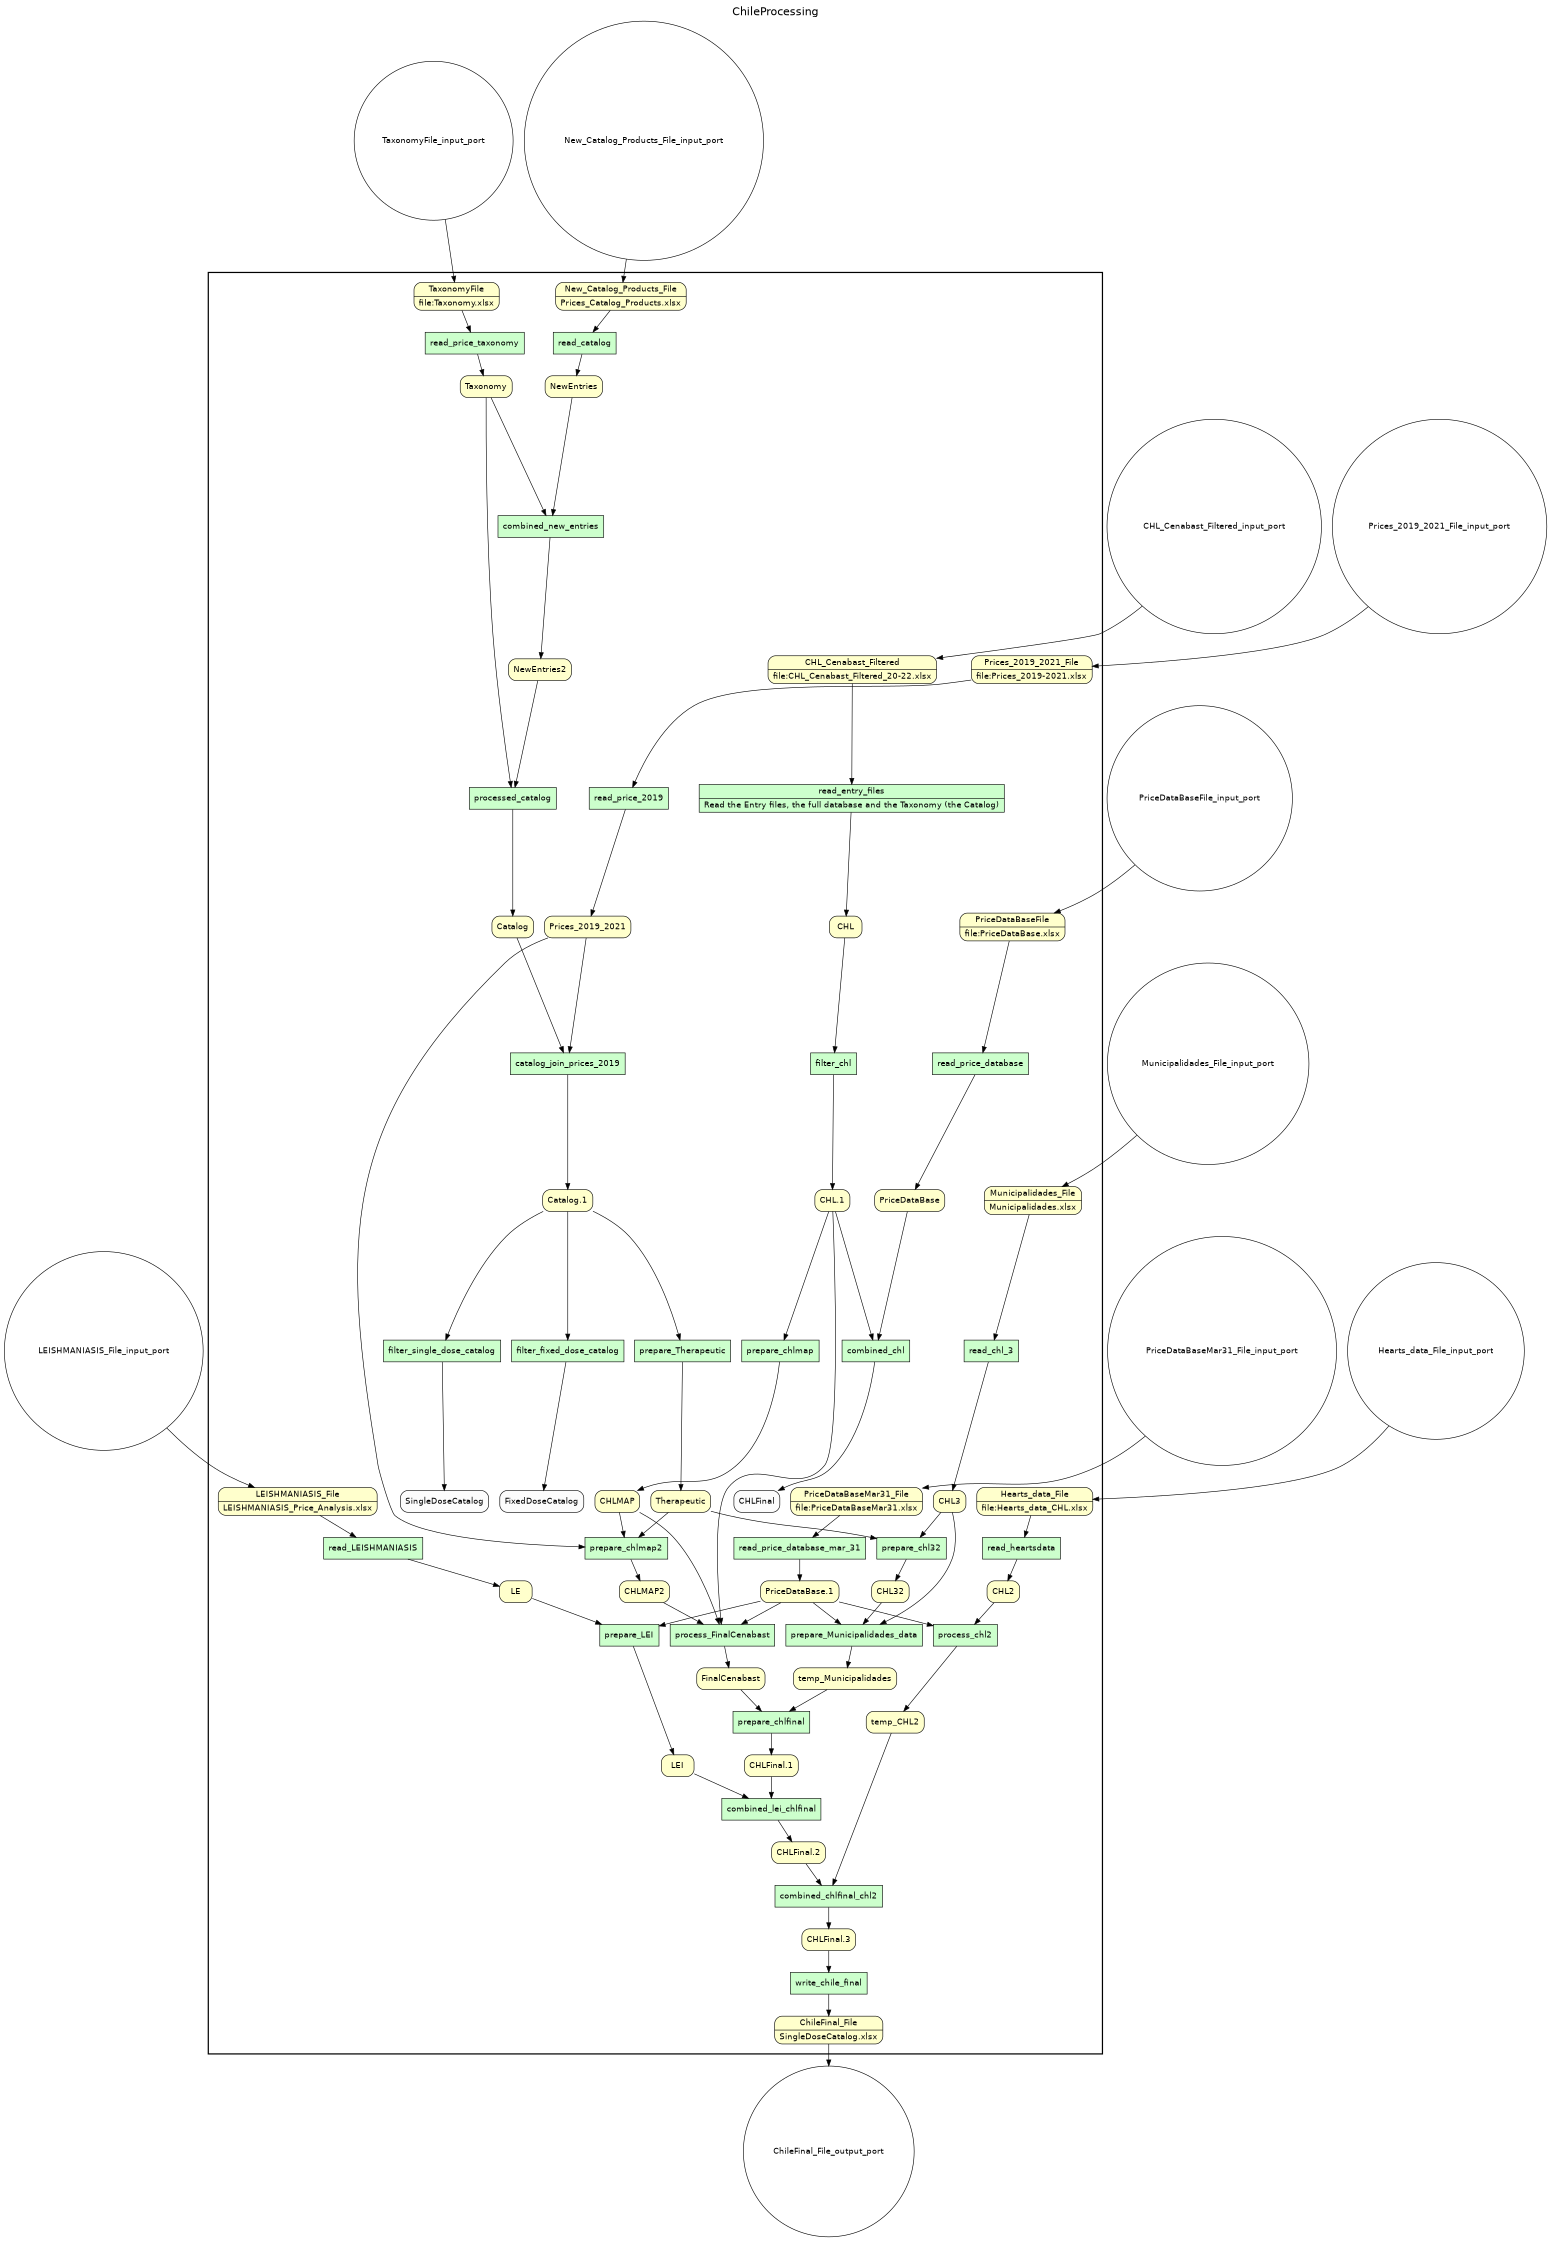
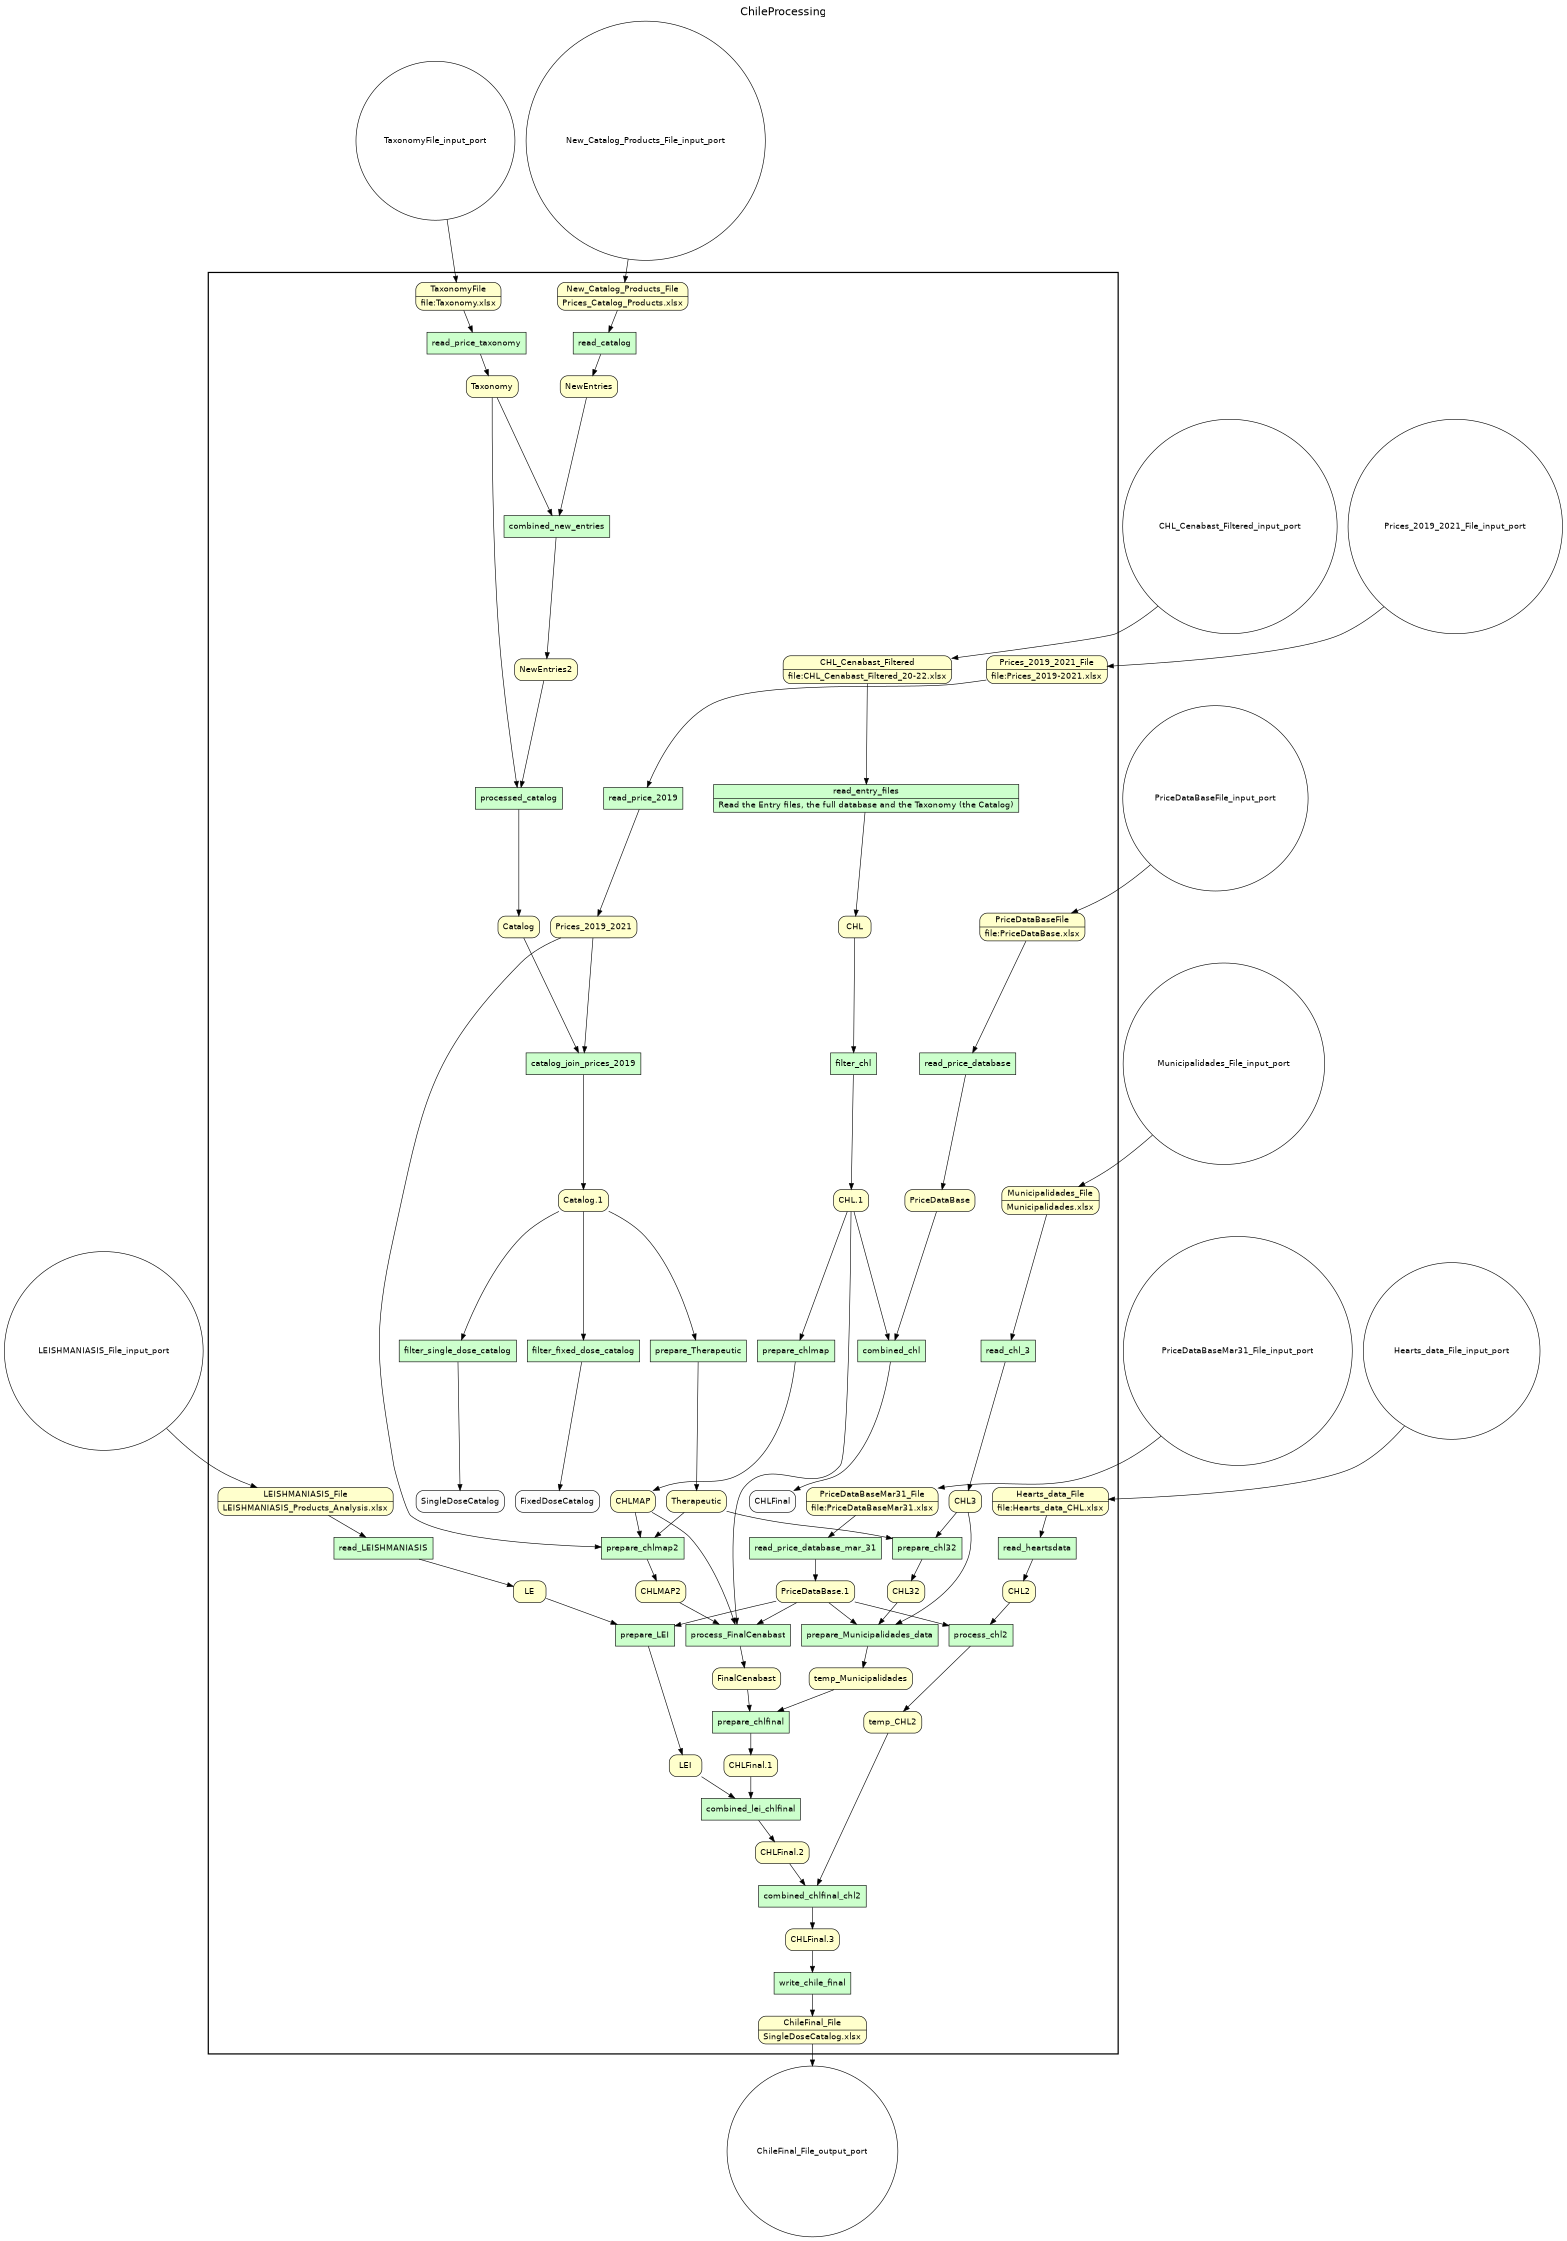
node "LEISHMANIASIS_File": text "LEISHMANIASIS_Price_Analysis.xlsx" -> "LEISHMANIASIS_Products_Analysis.xlsx"
